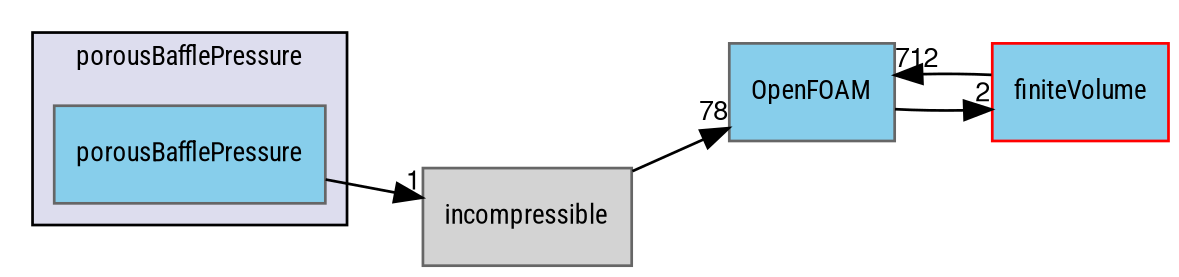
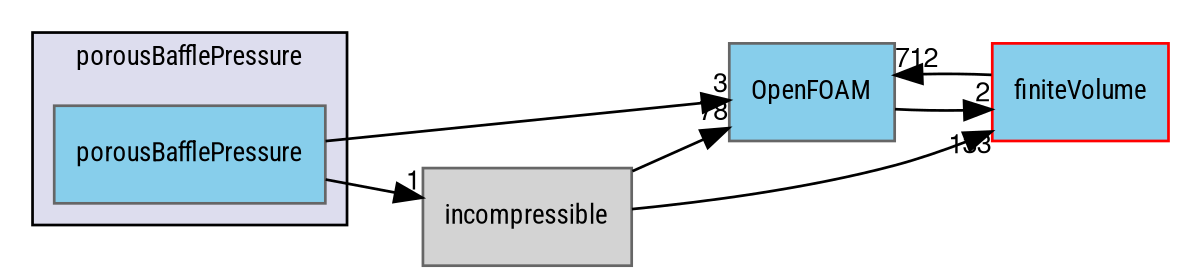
edge "porousBafflePressure" -> "OpenFOAM": added
edge "incompressible" -> "finiteVolume": added
